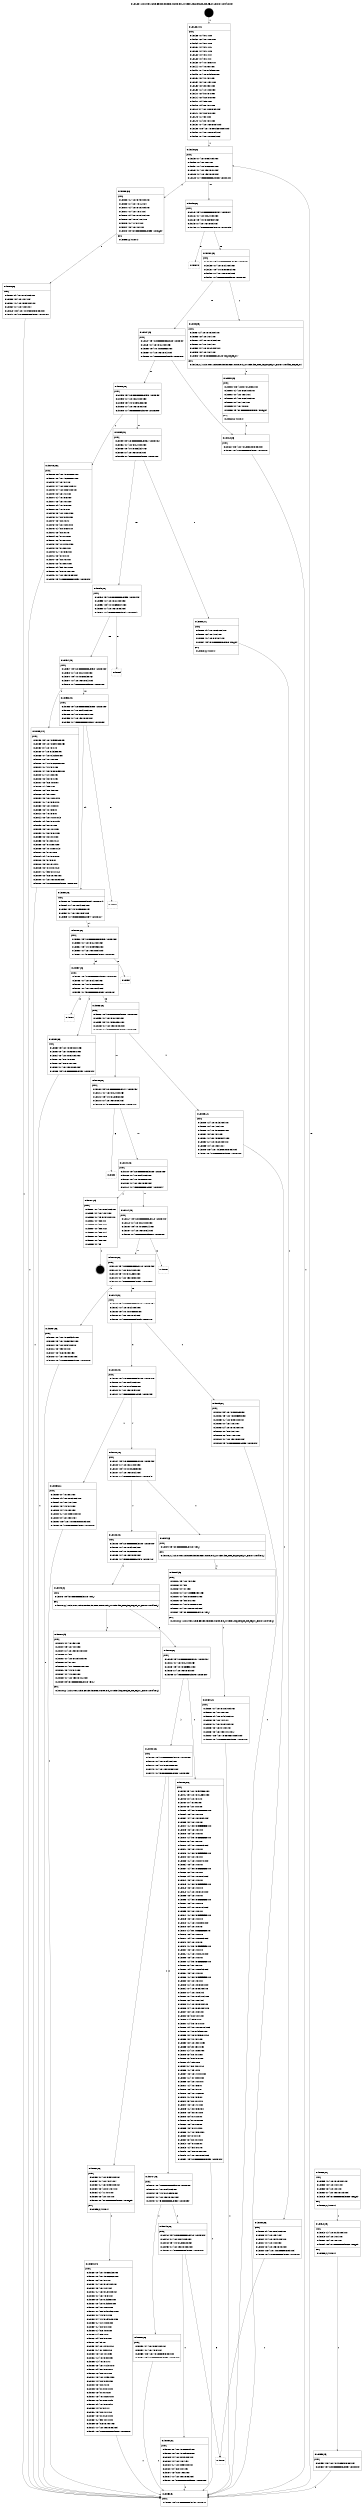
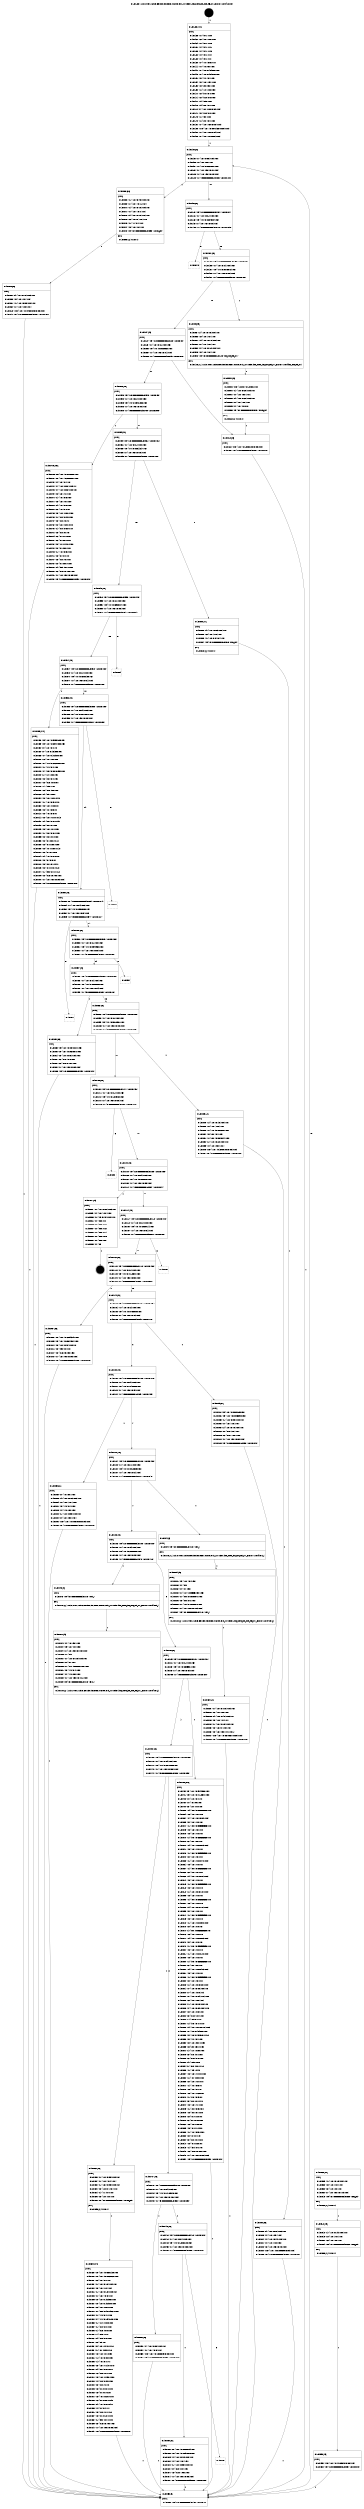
edge "0x4015d7 [28]" -> "0x401e77": now "0x40159f [28]" -> "0x401e77"
edge "0x401b73 [5]" -> "0x4016ef [28]": now "0x4016d3 [28]" -> "0x4016ef [28]"
edge "0x401acc [30]" -> "0x40175f": now "0x401acc [30]" -> "0x401f5d [5]"
